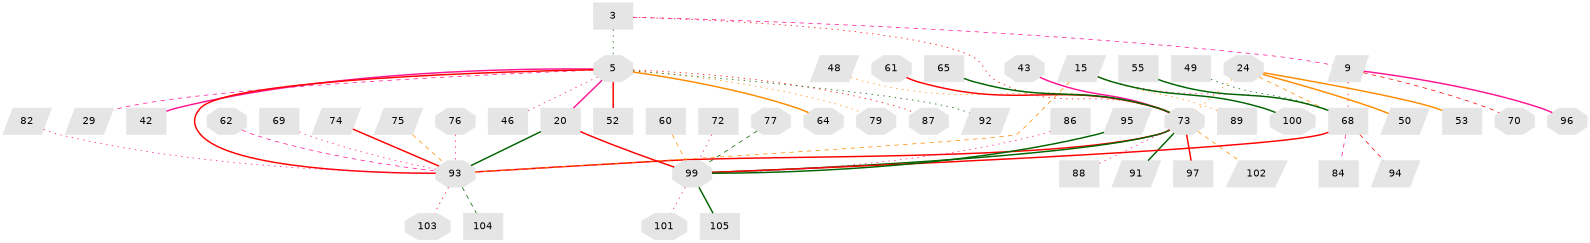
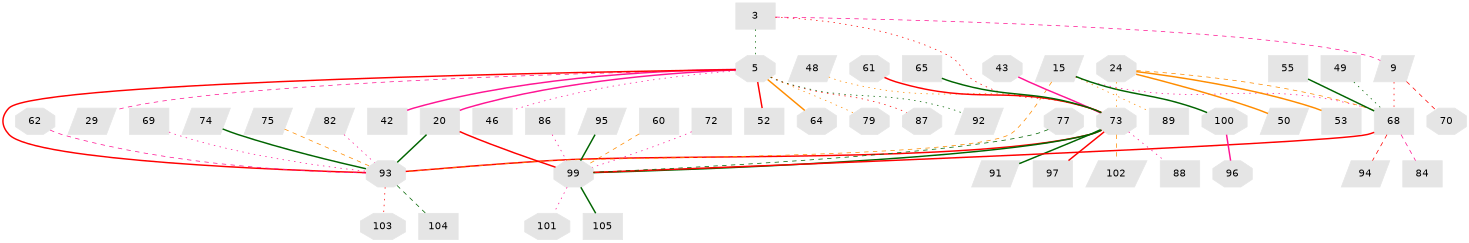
edge "9" -- "96": now "100" -- "96"
node "76": removed
edge "74" -- "93": color red -> darkgreen
